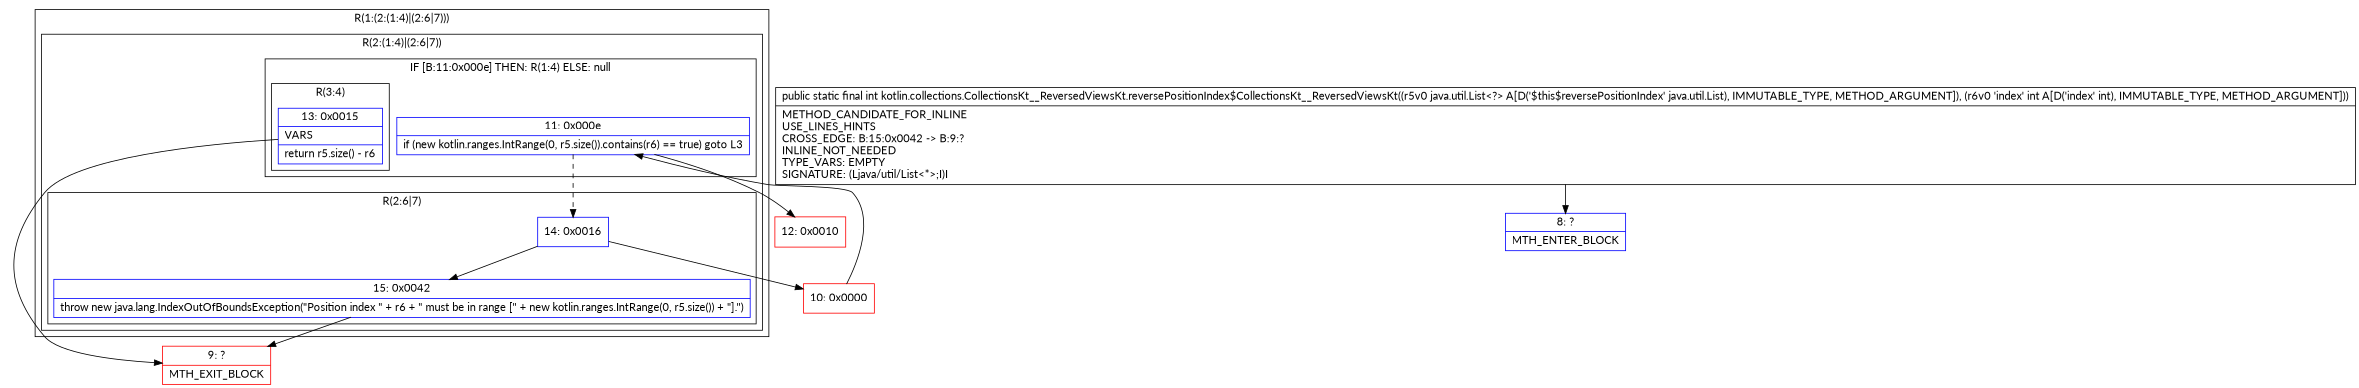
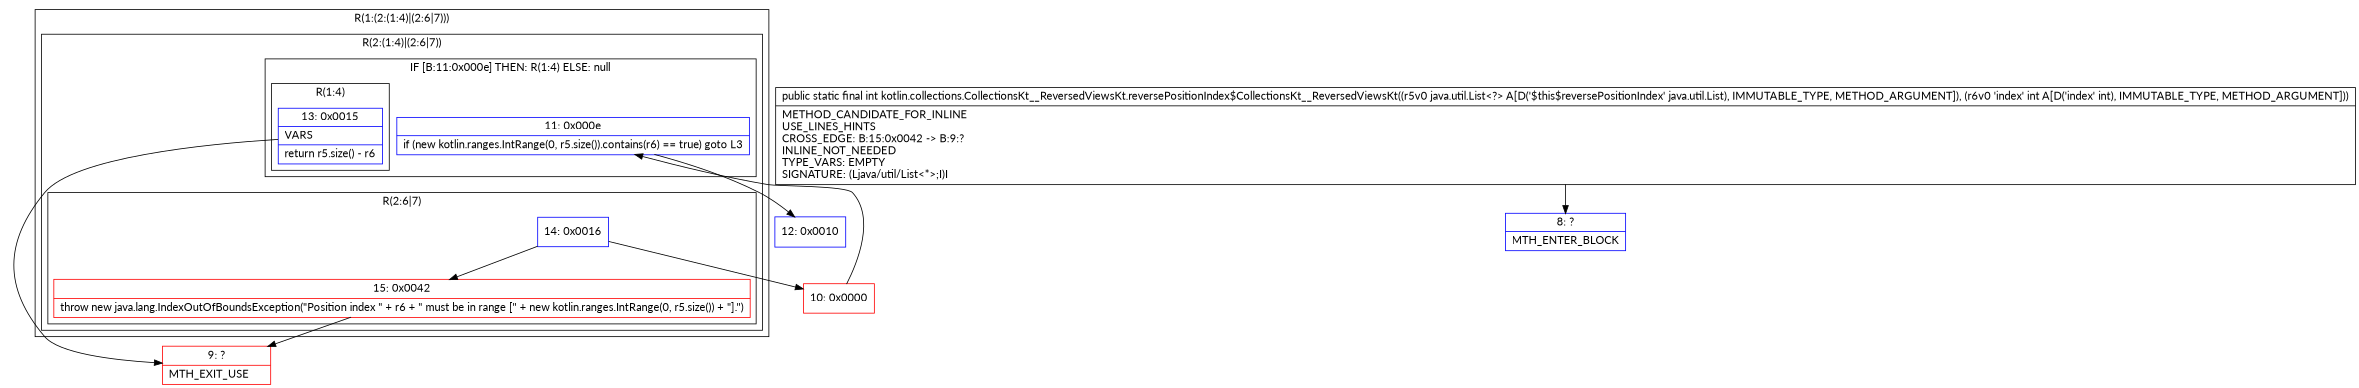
cluster "R(3:4)": label "R(3:4)" -> "R(1:4)"
edge "11: 0x000e" -> "14: 0x0016": removed
node "12: 0x0010": color red -> blue
node "15: 0x0042": color blue -> red
node "9: ?": text "MTH_EXIT_BLOCK" -> "MTH_EXIT_USE"
